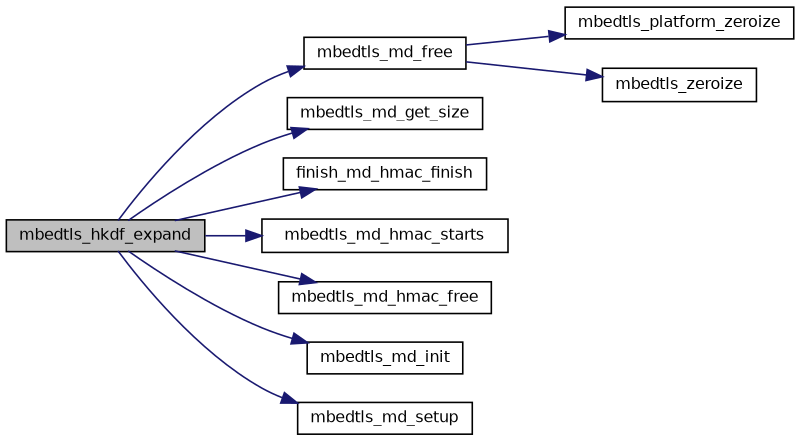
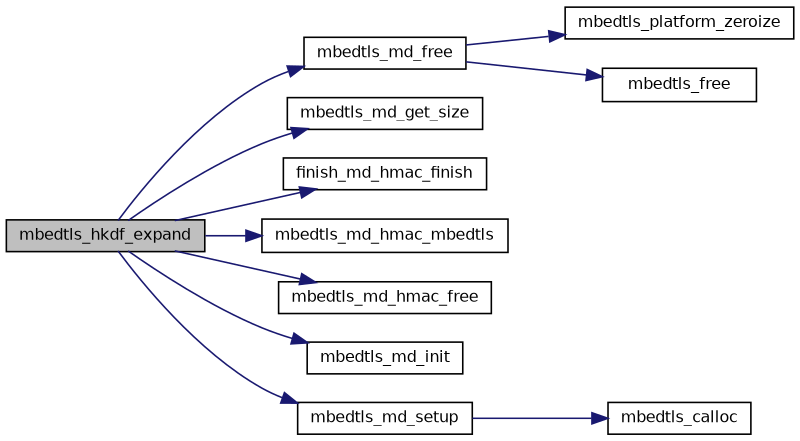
node "mbedtls_zeroize": label "mbedtls_zeroize" -> "mbedtls_free"
node "mbedtls_md_hmac_starts": label "mbedtls_md_hmac_starts" -> "mbedtls_md_hmac_mbedtls"
node "mbedtls_calloc": added
